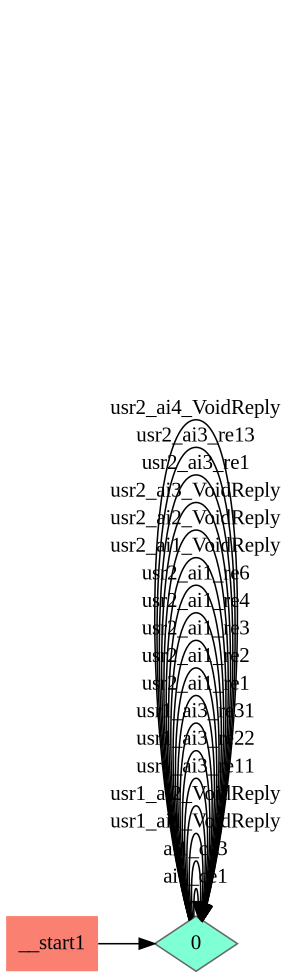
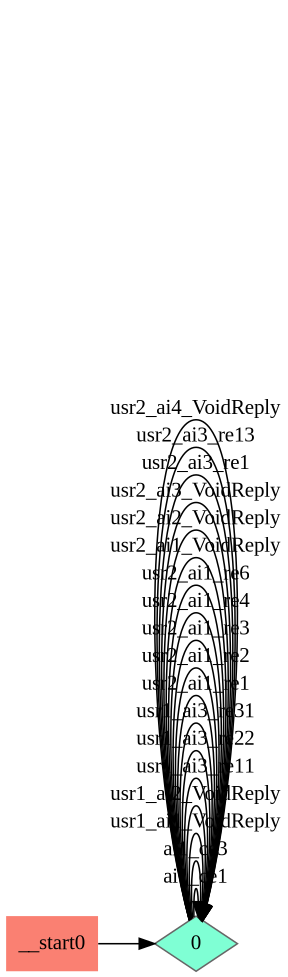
node "__start1": label "__start1" -> "__start0"
